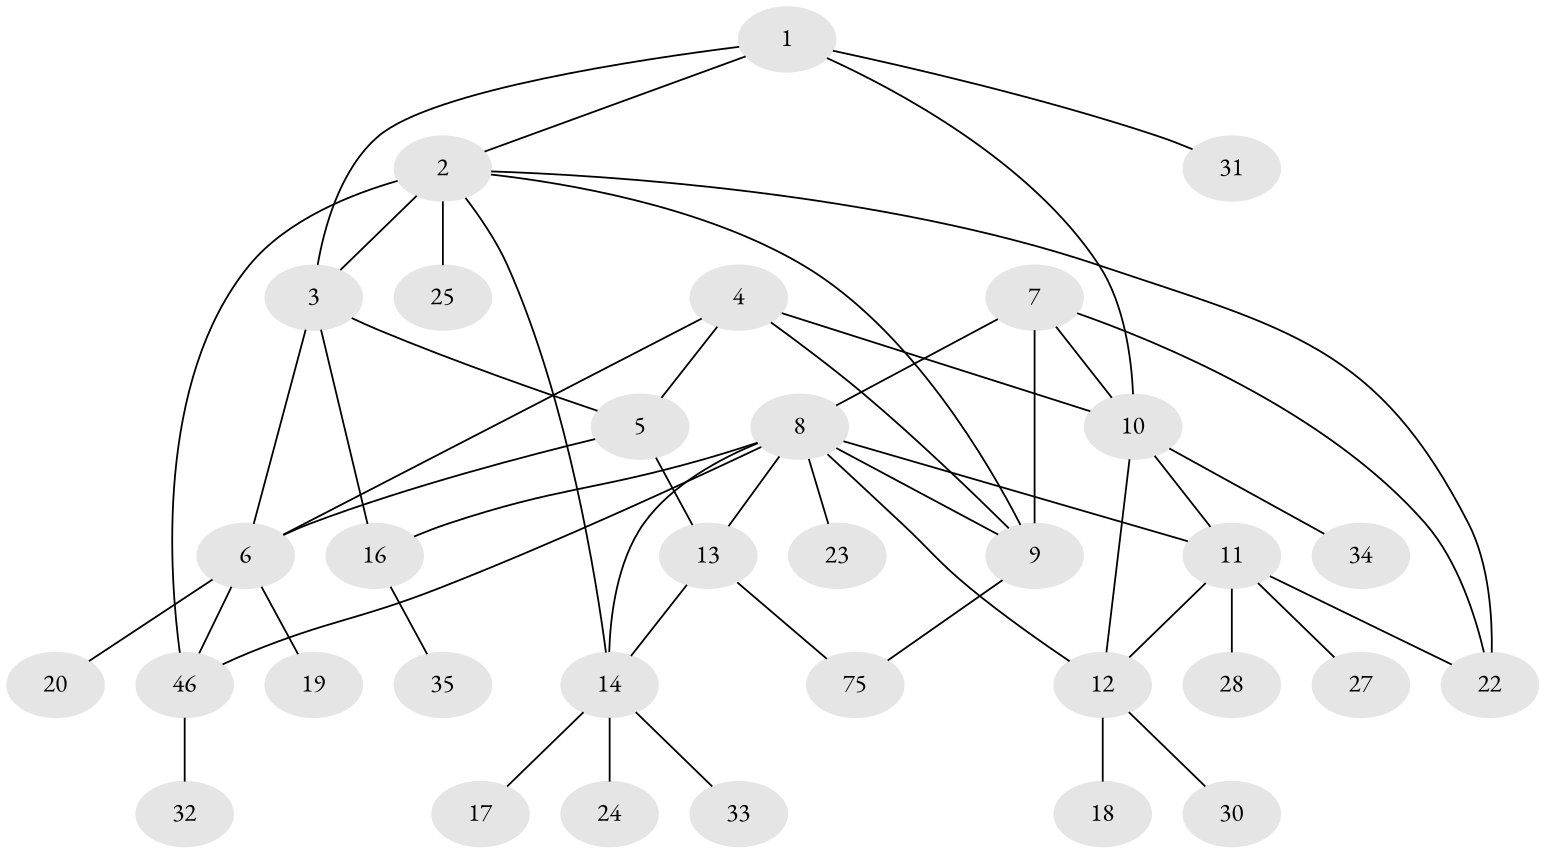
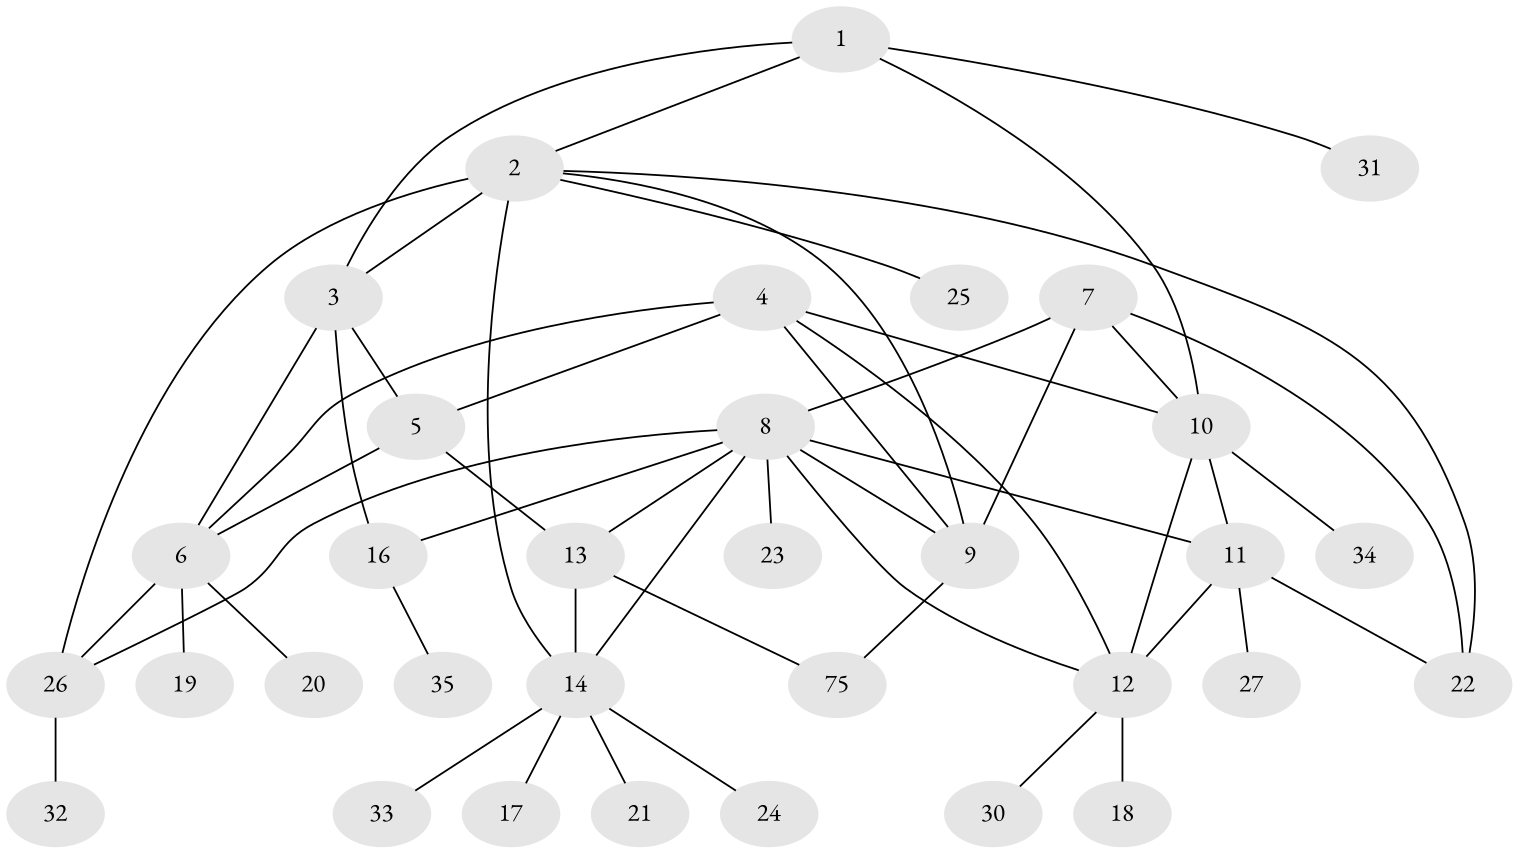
edge "4" -- "12": added
node "46": label "46" -> "26"
node "28": removed
node "21": added
